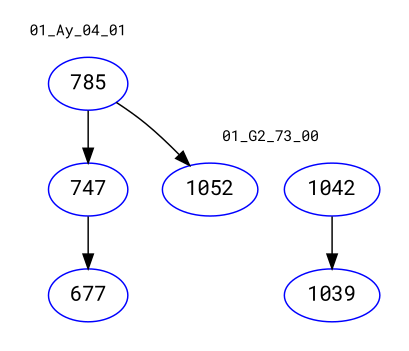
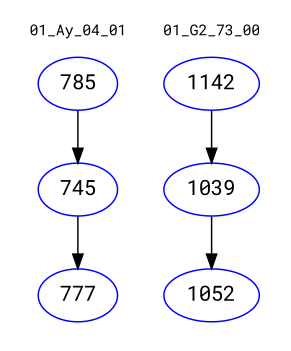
edge "785" -> "1052": now "1039" -> "1052"
node "747": label "747" -> "745"
node "1042": label "1042" -> "1142"
node "677": label "677" -> "777"
